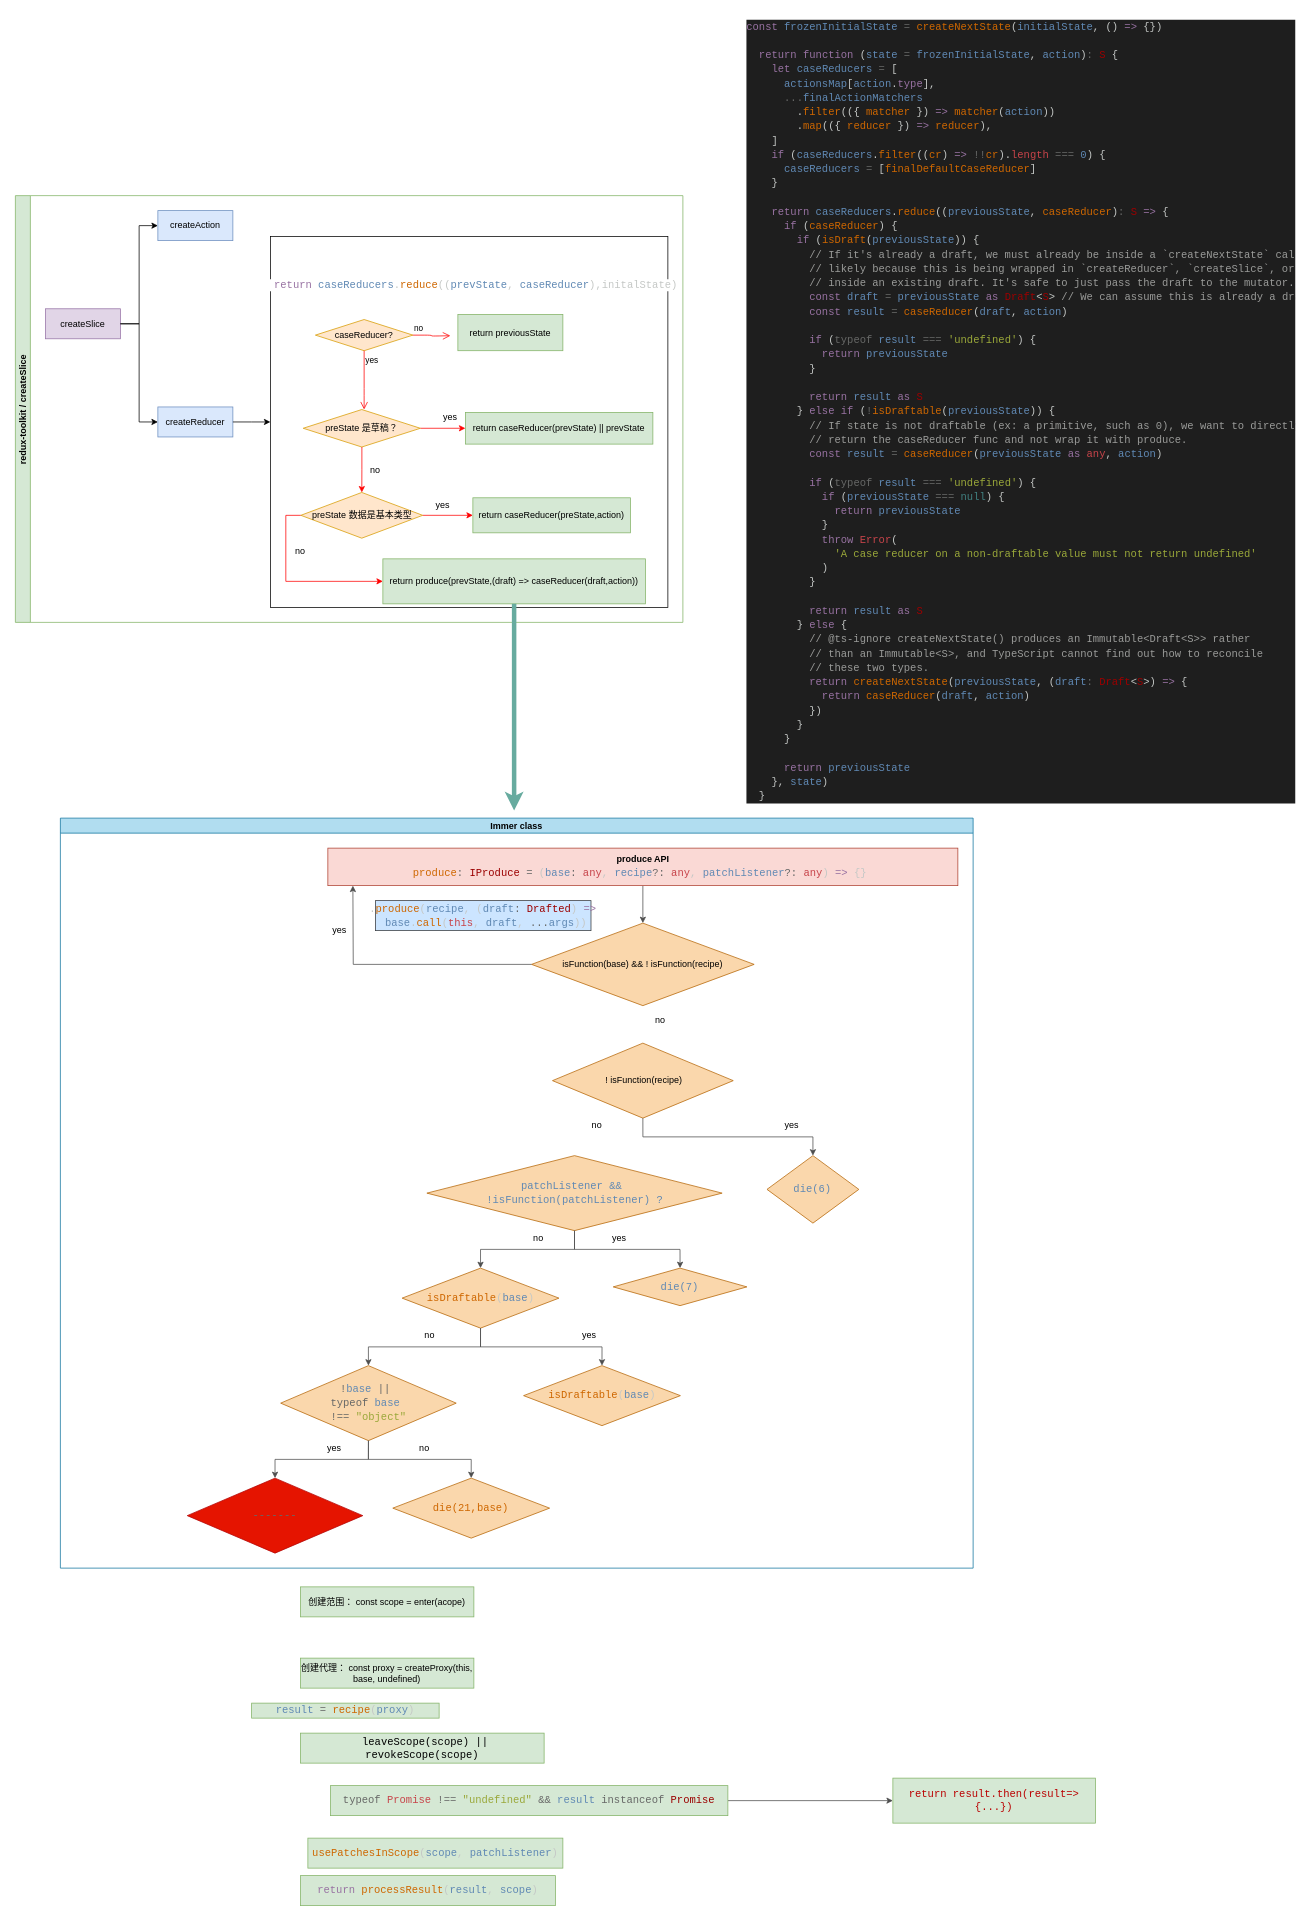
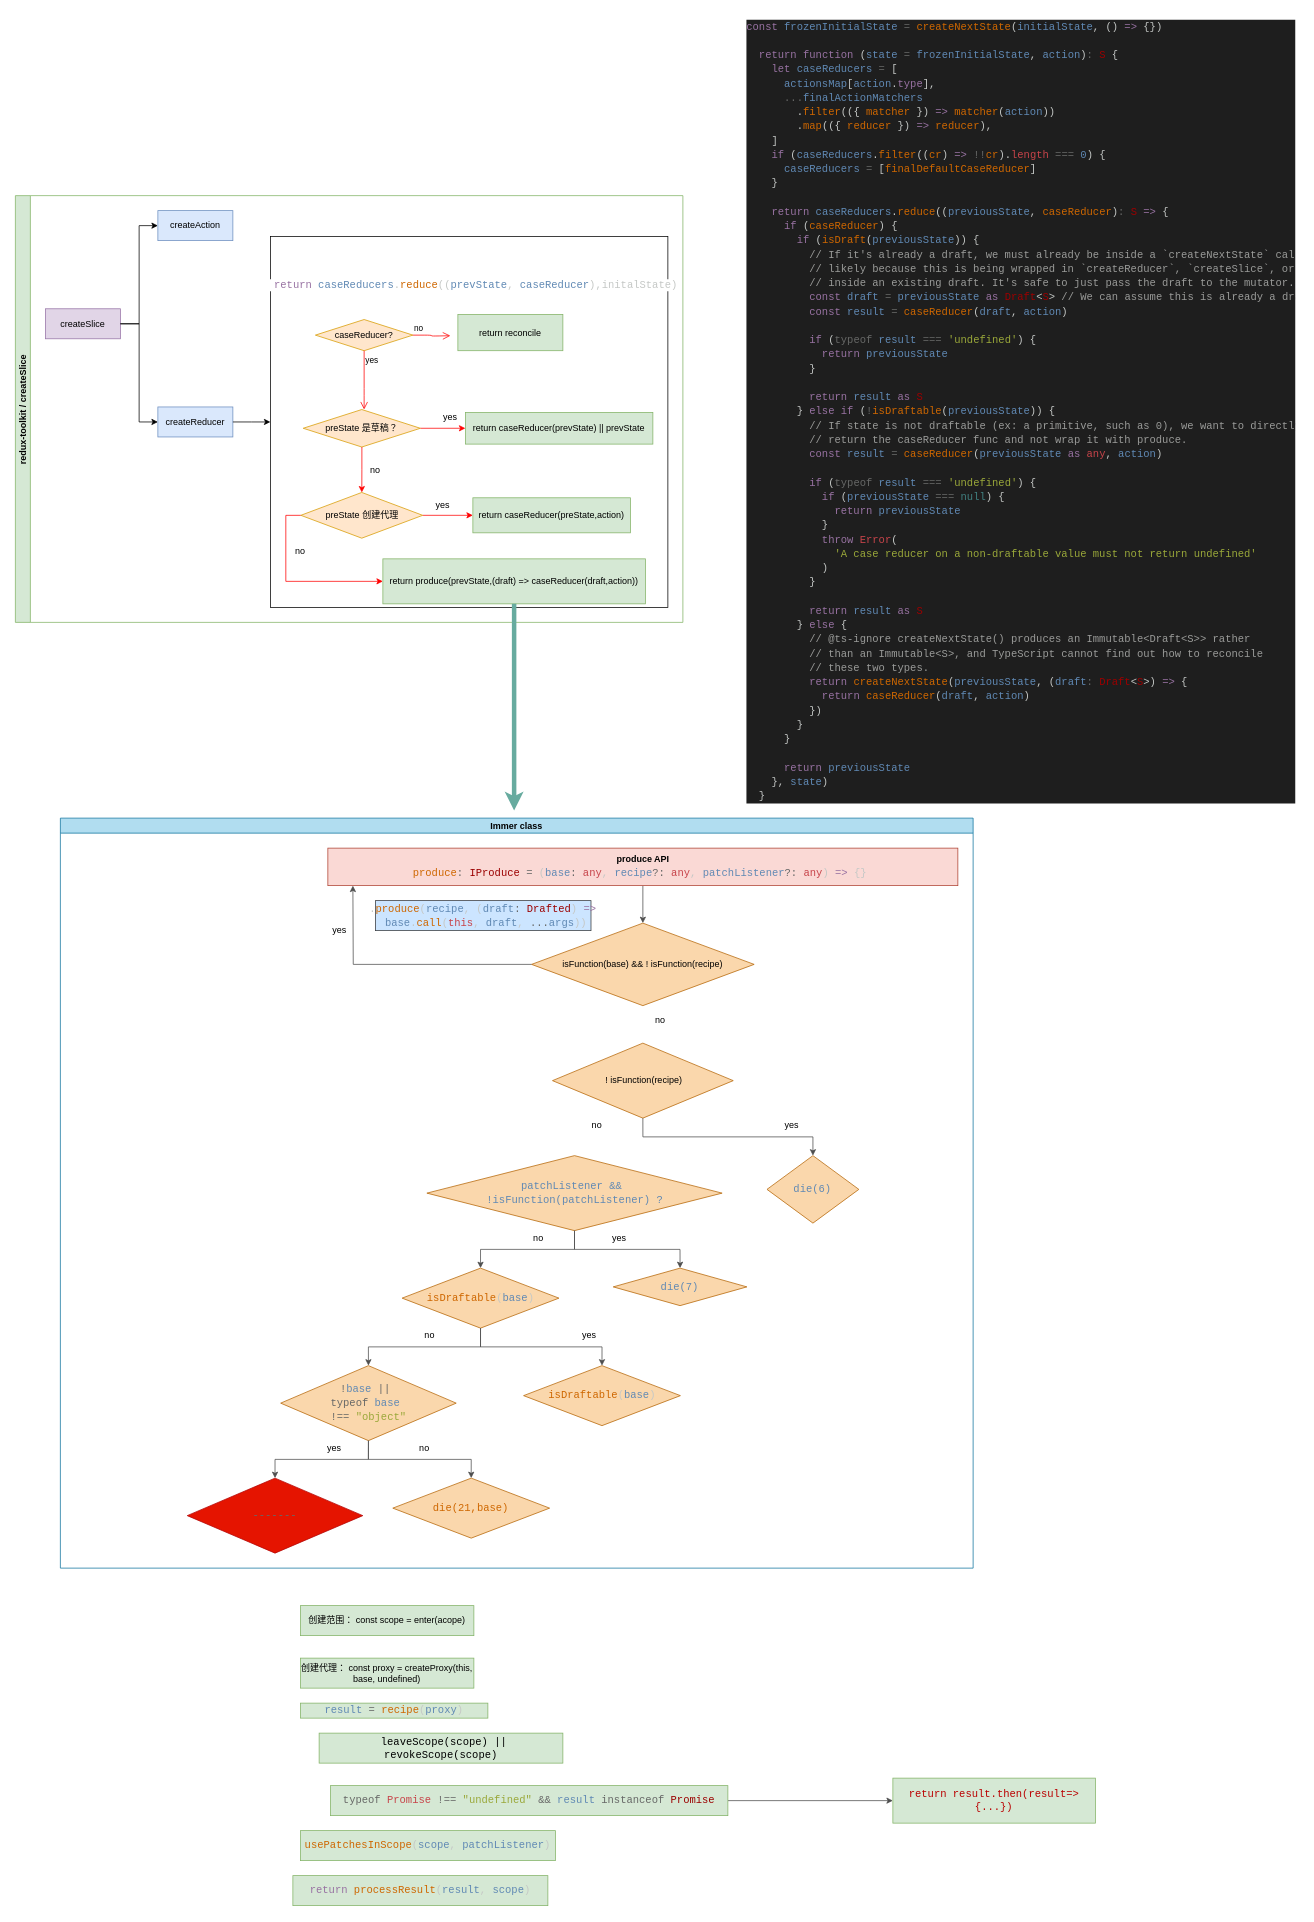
node "return previousState": label "return previousState" -> "return reconcile"
node "preState 数据是基本类型": label "preState 数据是基本类型" -> "preState 创建代理"
node "创建范围： const scope = enter(acope)": moved (387, 1602) -> (387, 1620)
node "result = recipe(proxy)": moved (345, 1710) -> (394, 1710)
node "leaveScope(scope) || revokeScope(scope)": moved (422, 1748) -> (441, 1748)
node "usePatchesInScope(scope, patchListener)": moved (435, 1853) -> (428, 1845)
node "return processResult(result, scope)": moved (428, 1890) -> (420, 1890)
